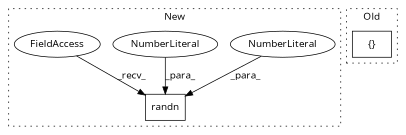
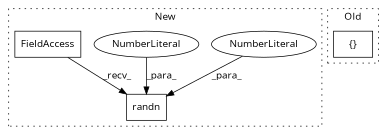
node "FieldAccess": shape ellipse -> box
